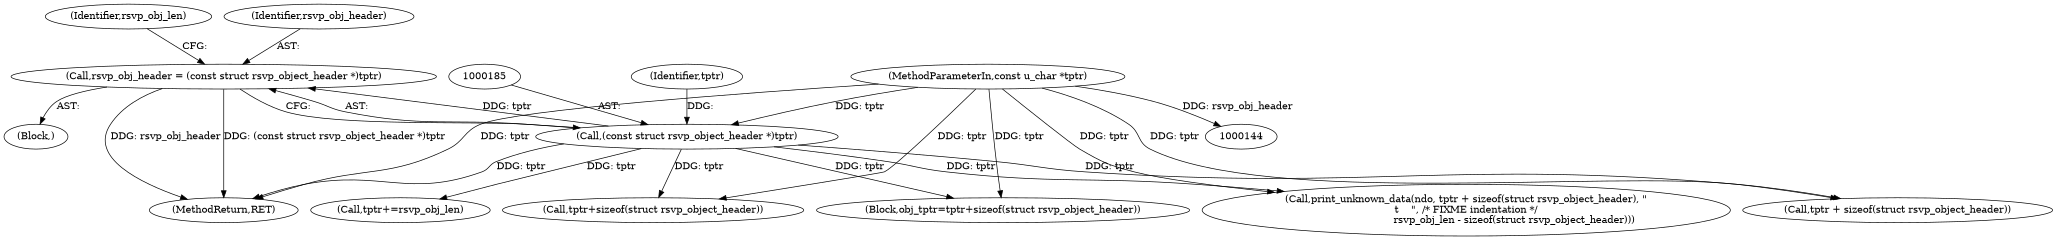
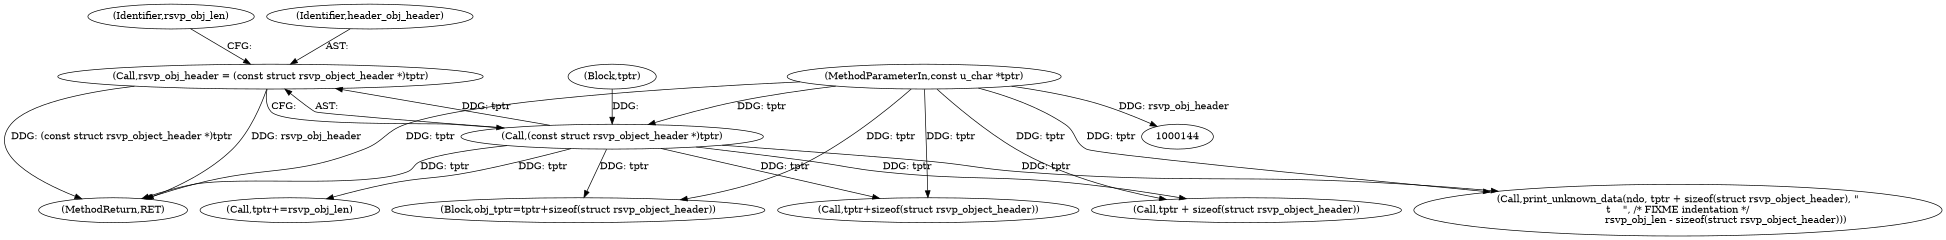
node "(Identifier,rsvp_obj_header)": label "(Identifier,rsvp_obj_header)" -> "(Identifier,header_obj_header)"
node "1000185": removed
node "(Identifier,tptr)": label "(Identifier,tptr)" -> "(Block,tptr)"
node "(Block,)": removed
